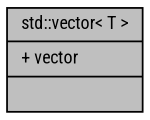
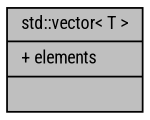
node "std::vector< T >": text "+ vector" -> "+ elements"
